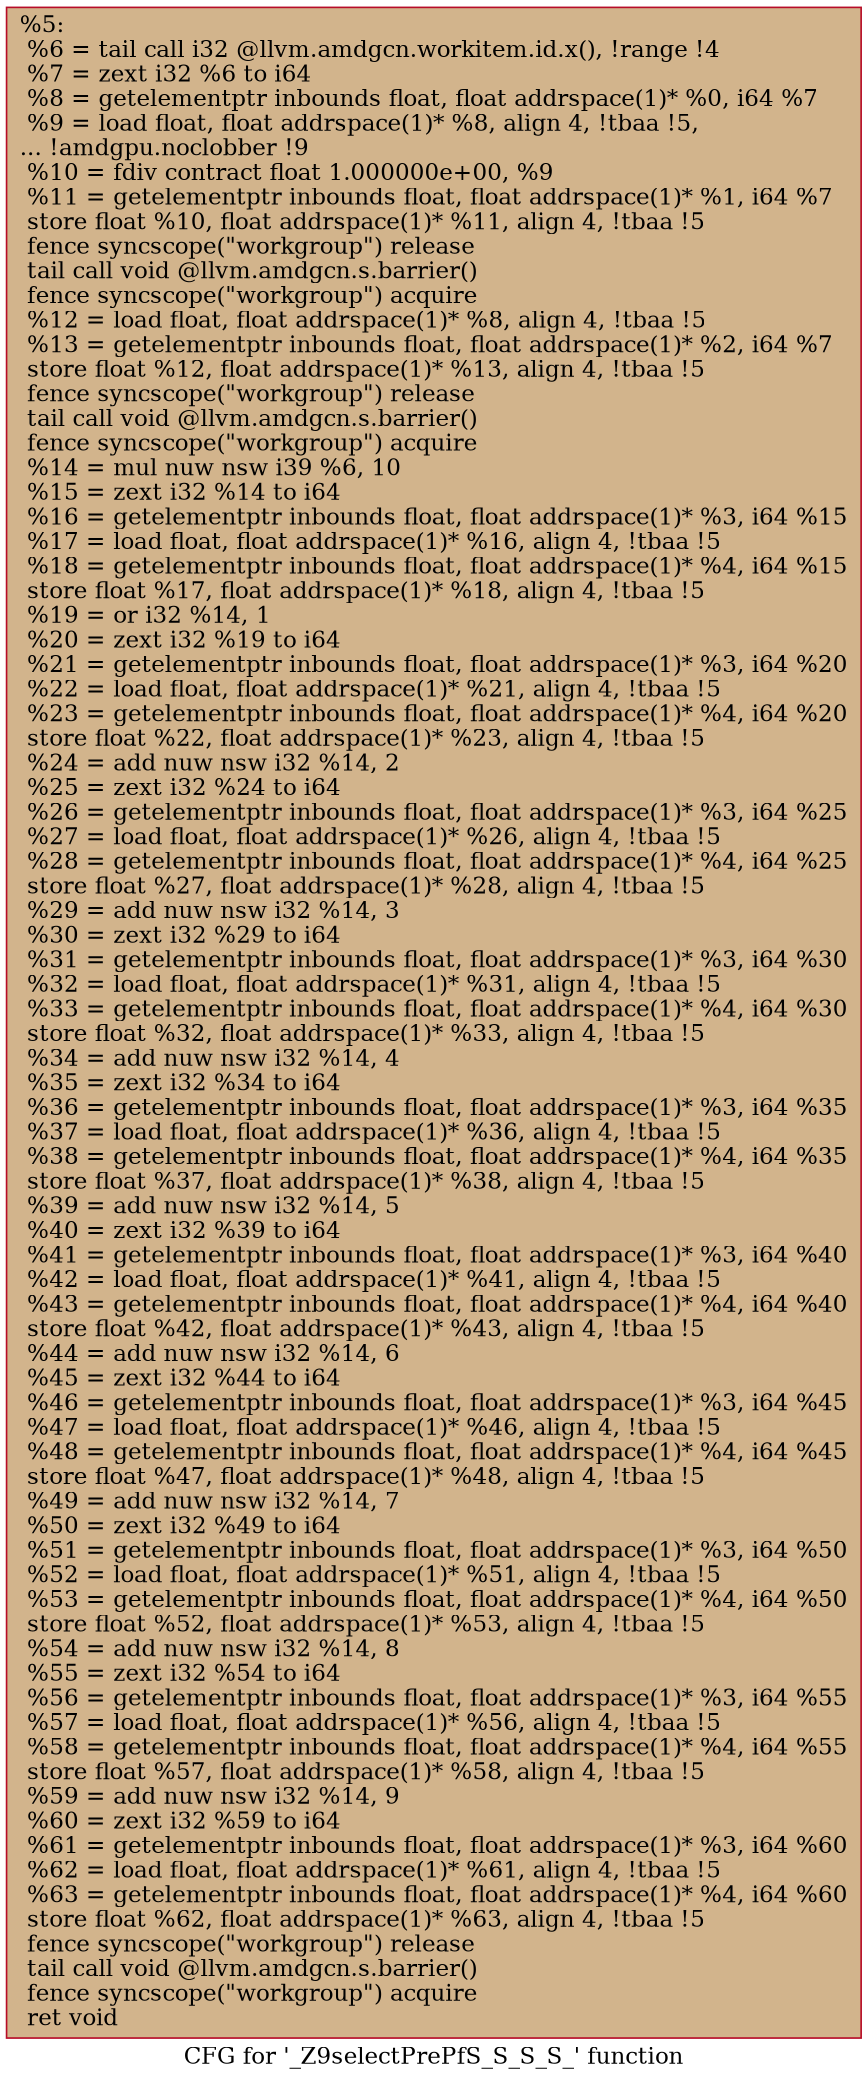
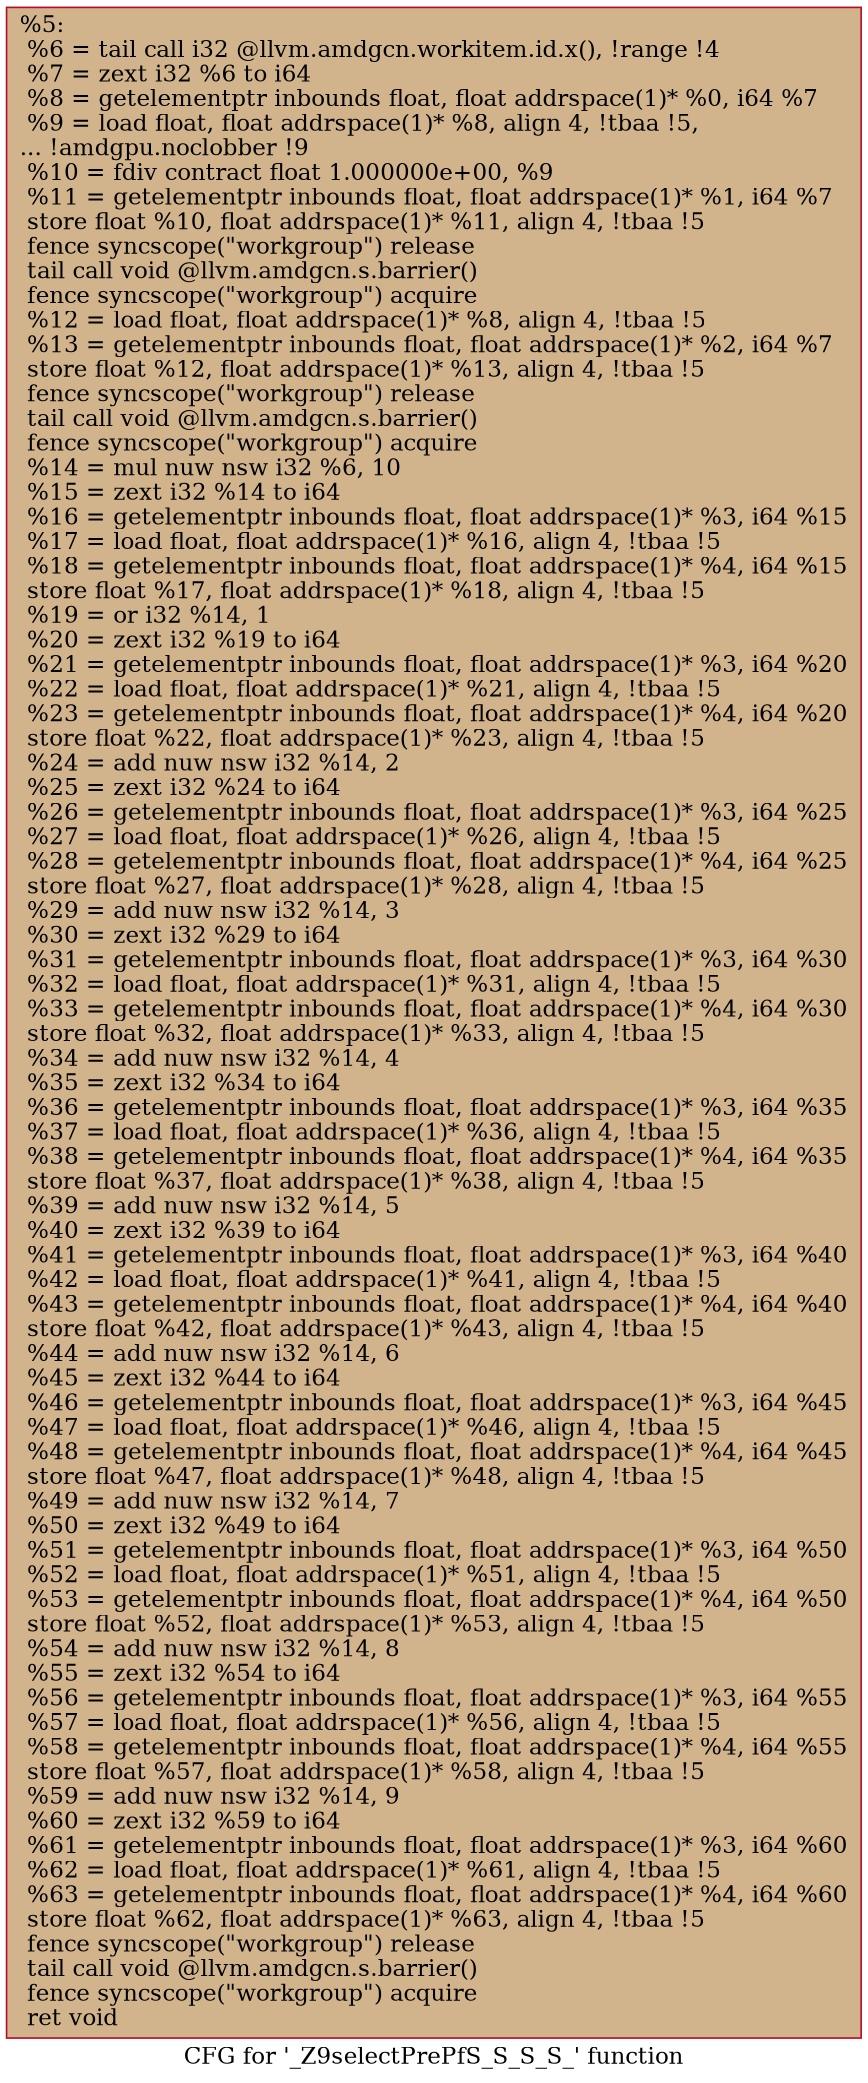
node "%5:": text "%14 = mul nuw nsw i39 %6, 10" -> "%14 = mul nuw nsw i32 %6, 10"
